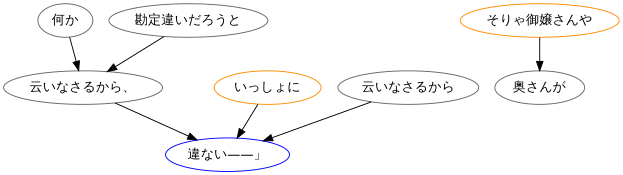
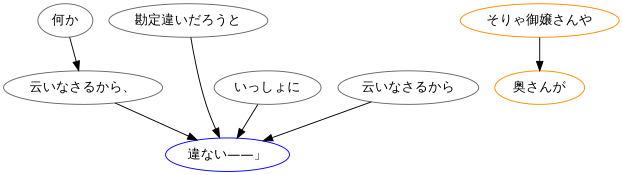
edge "勘定違いだろうと" -> "云いなさるから、": now "勘定違いだろうと" -> "違ない——」"
node "いっしょに": color darkorange -> gray40
node "奥さんが": color gray40 -> darkorange
